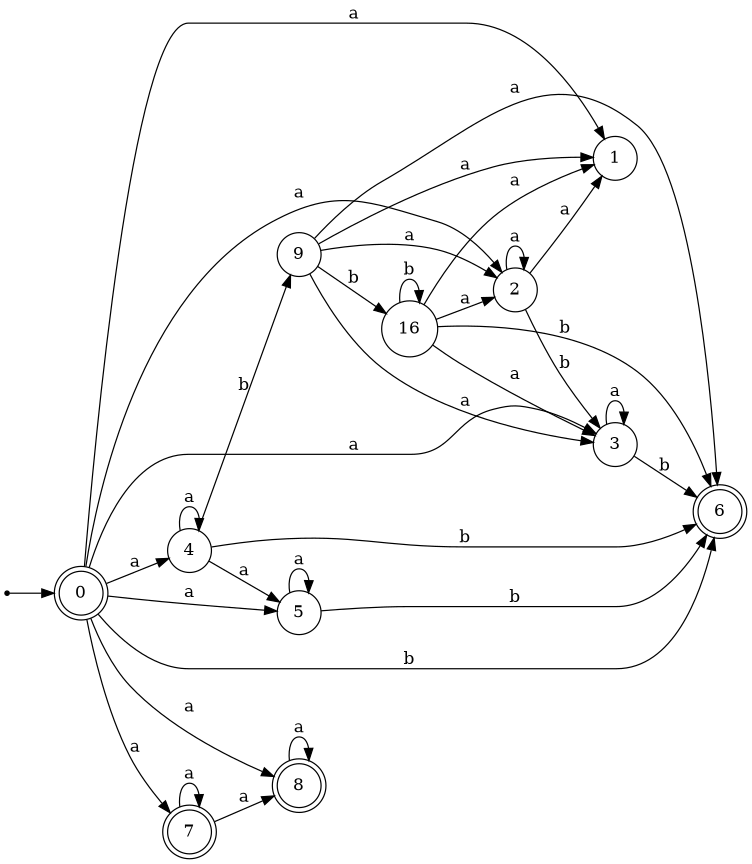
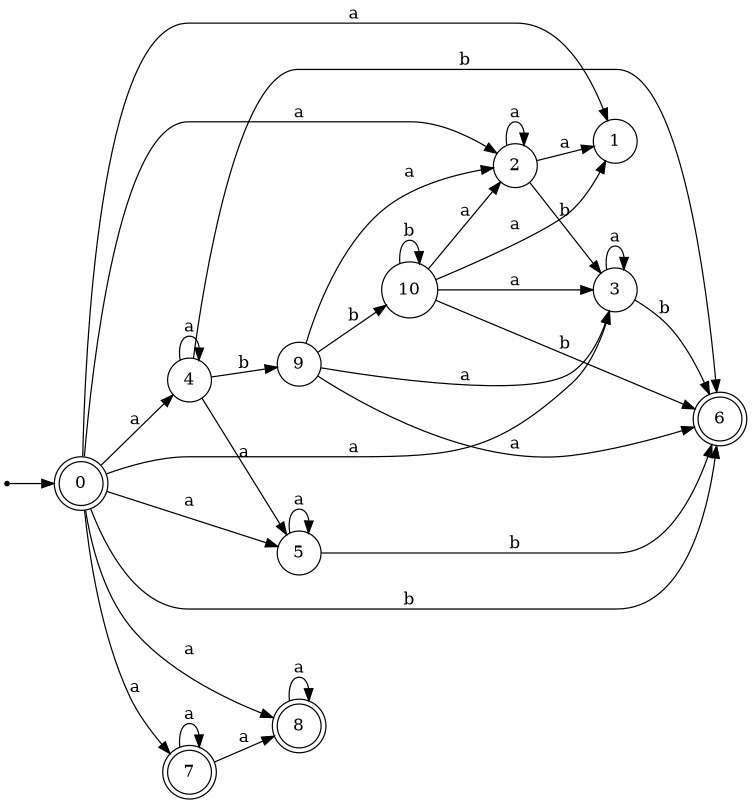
edge "9" -> "1": removed, label "a"
node "16": label "16" -> "10"
